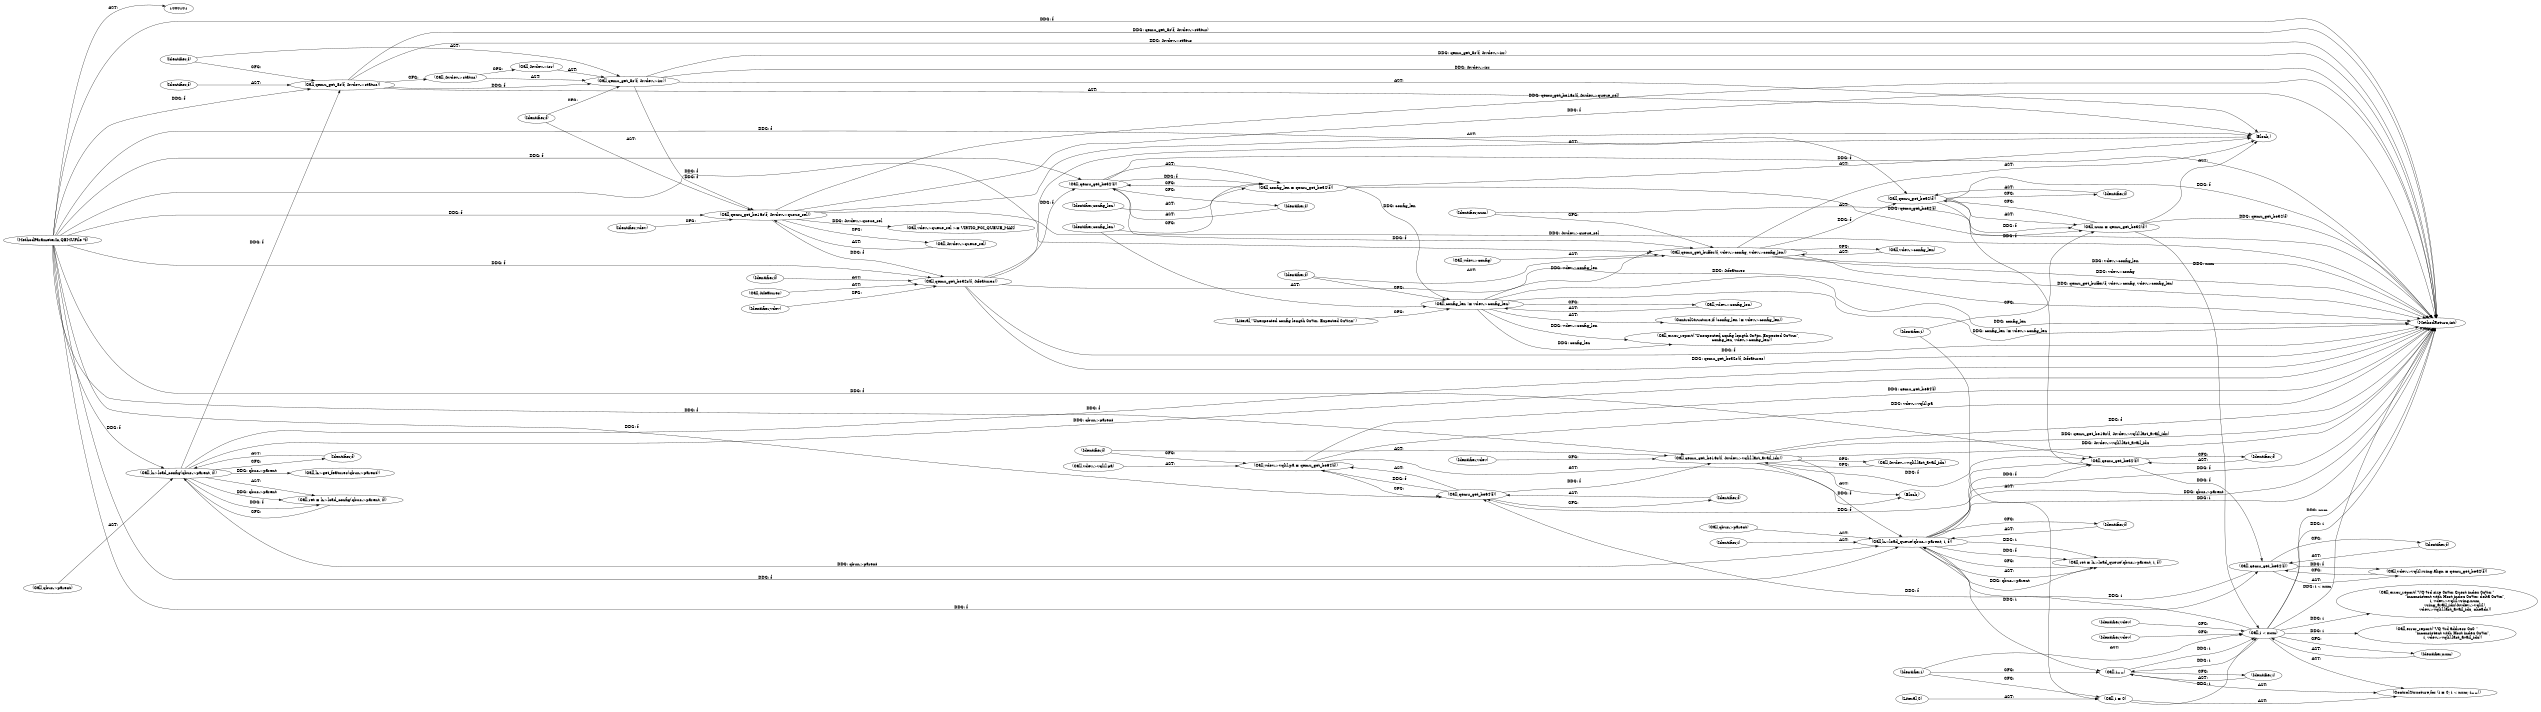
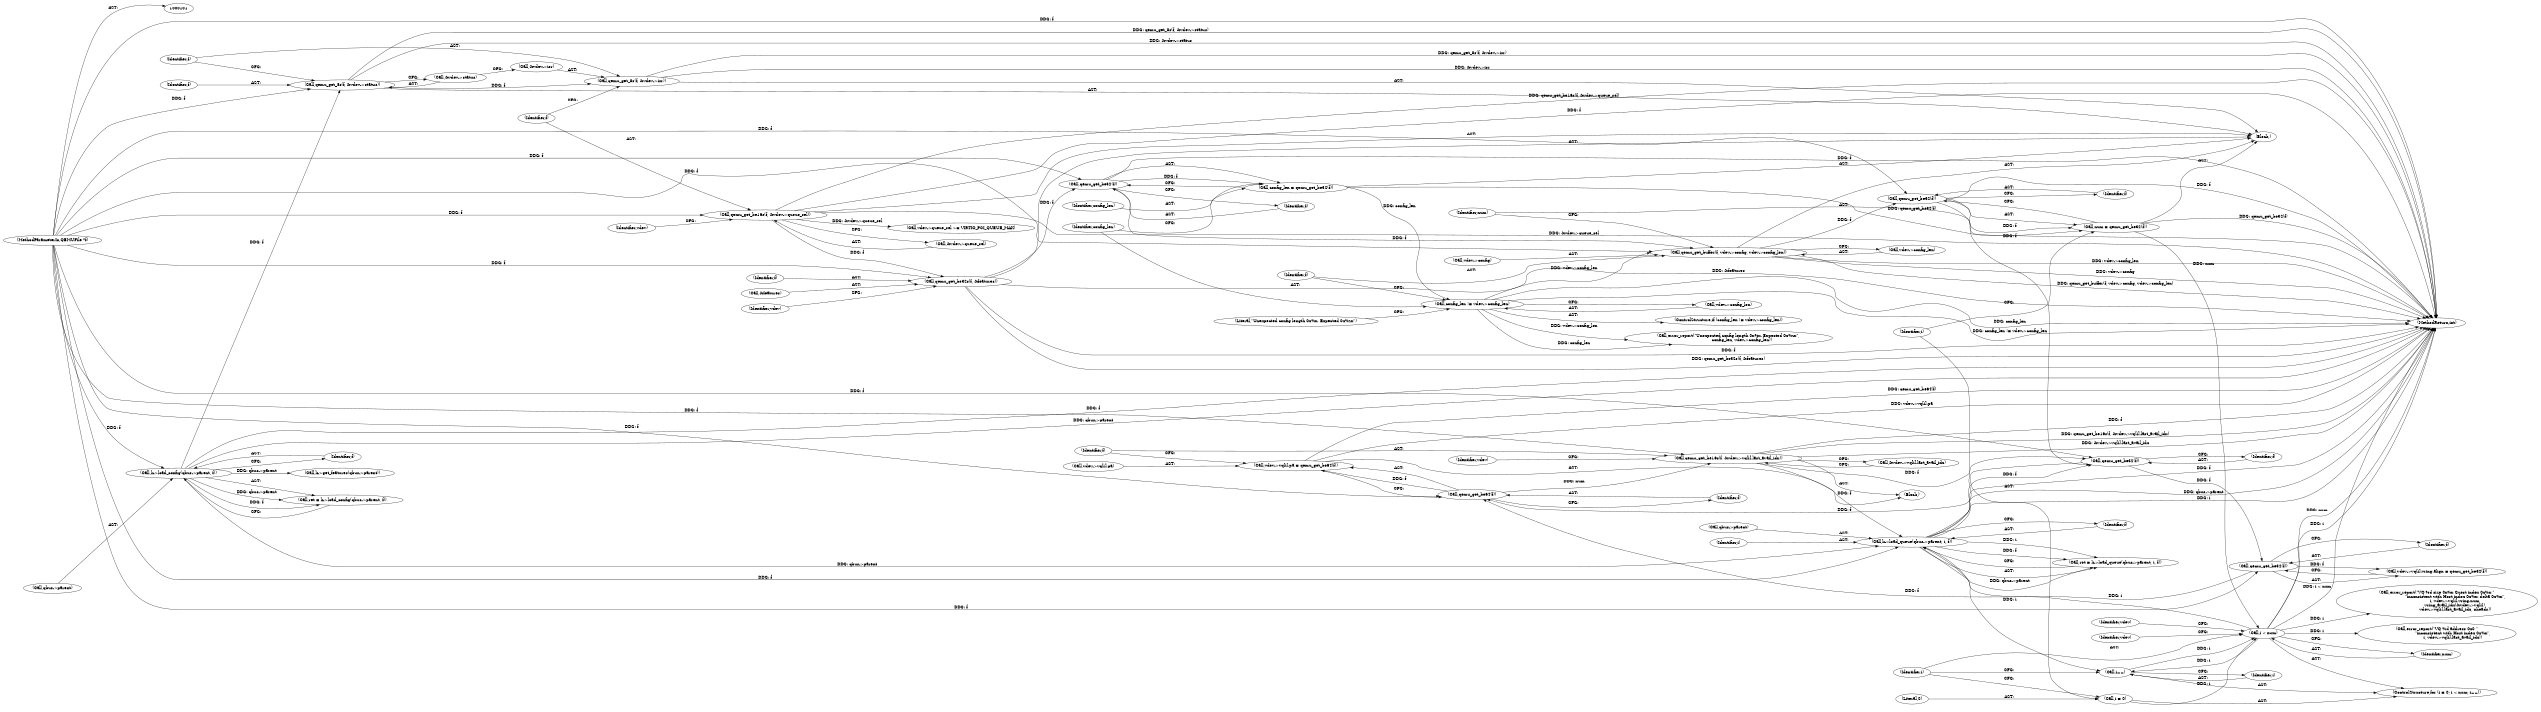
edge "(Call,&vdev->status)" -> "(Call,qemu_get_8s(f, &vdev->isr))": now "(Call,&vdev->status)" -> "(Call,qemu_get_8s(f, &vdev->status))"
edge "(Call,qemu_get_8s(f, &vdev->isr))" -> "(Call,qemu_get_be16s(f, &vdev->queue_sel))": removed, label "DDG: f"
edge "(Call,qemu_get_be64(f))" -> "(Call,qemu_get_be16s(f, &vdev->vq[i].last_avail_idx))": label "DDG: f" -> "DDG: num"
